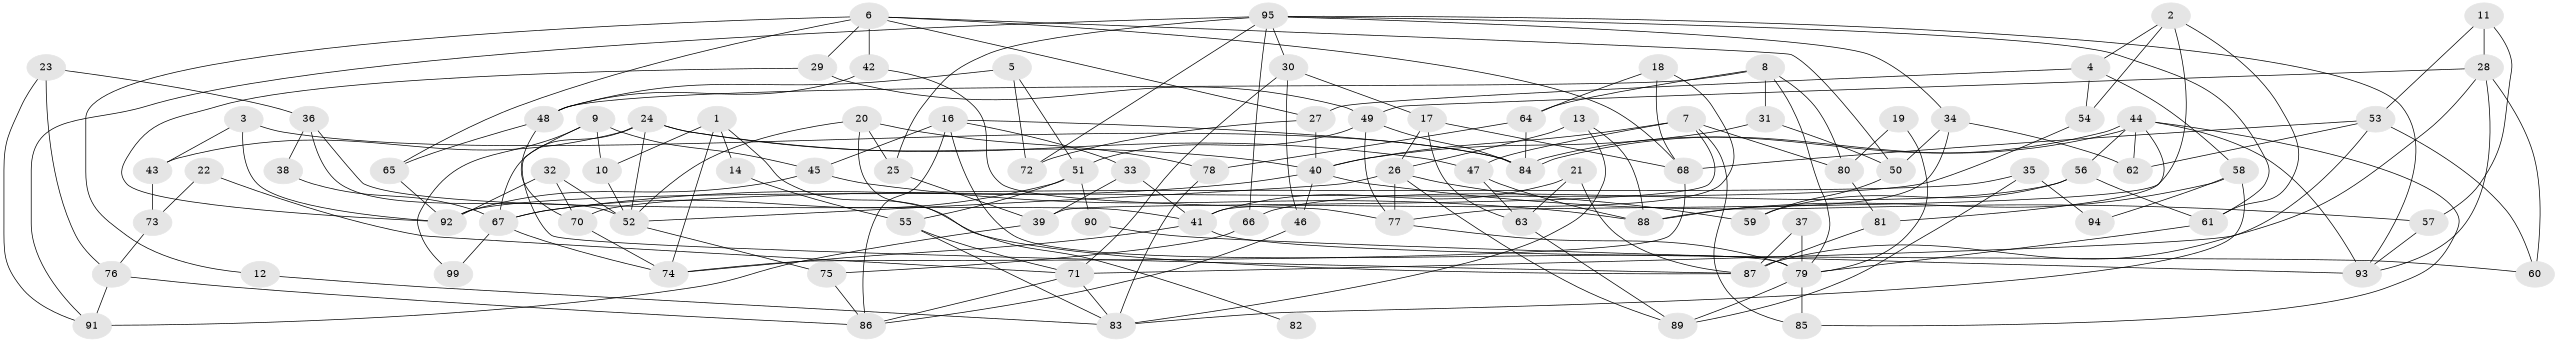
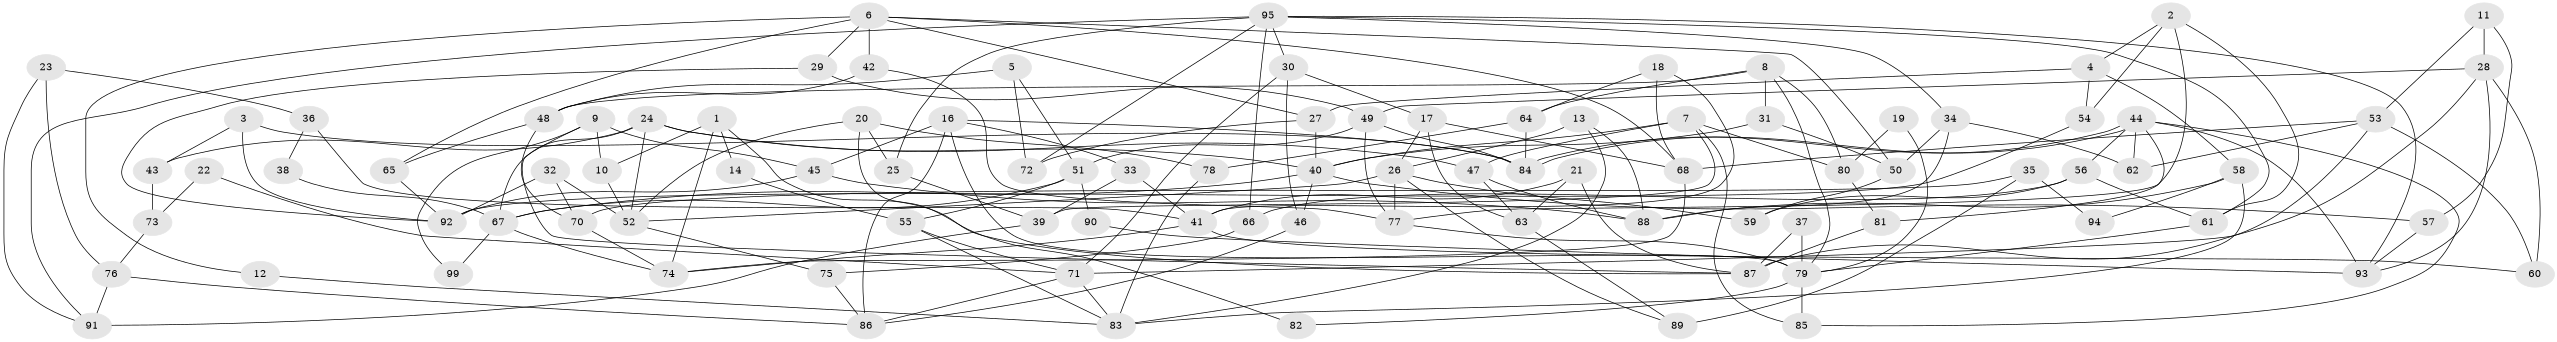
edge "36" -- "52": removed
edge "79" -- "89": now "79" -- "82"
